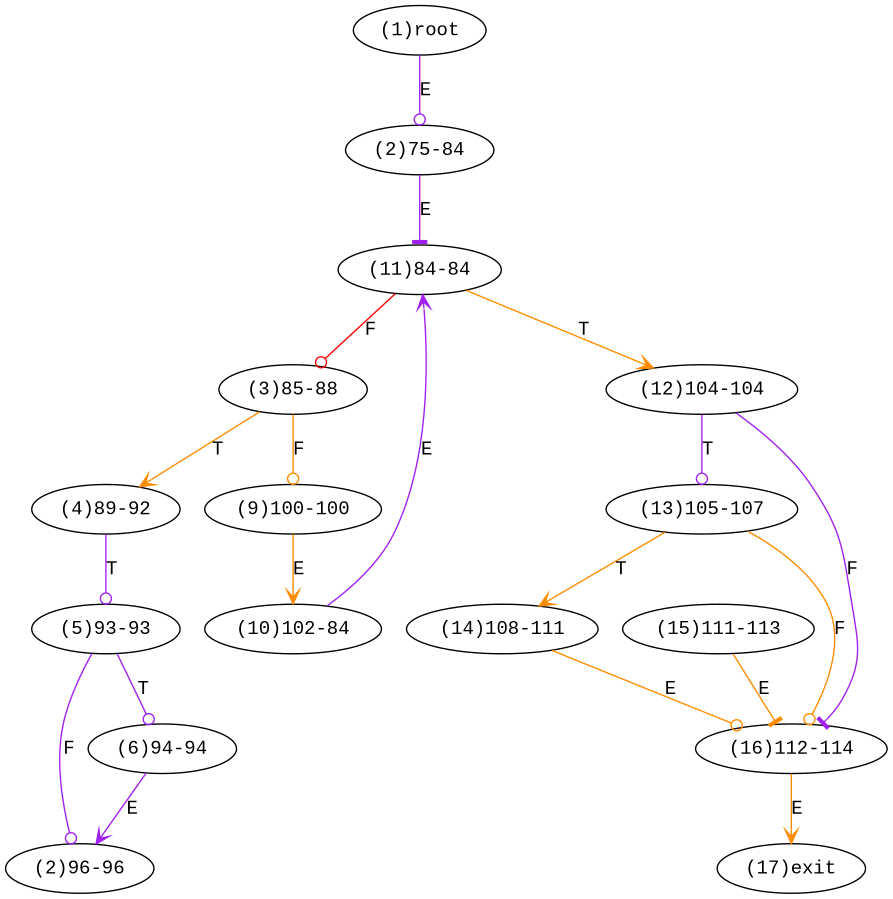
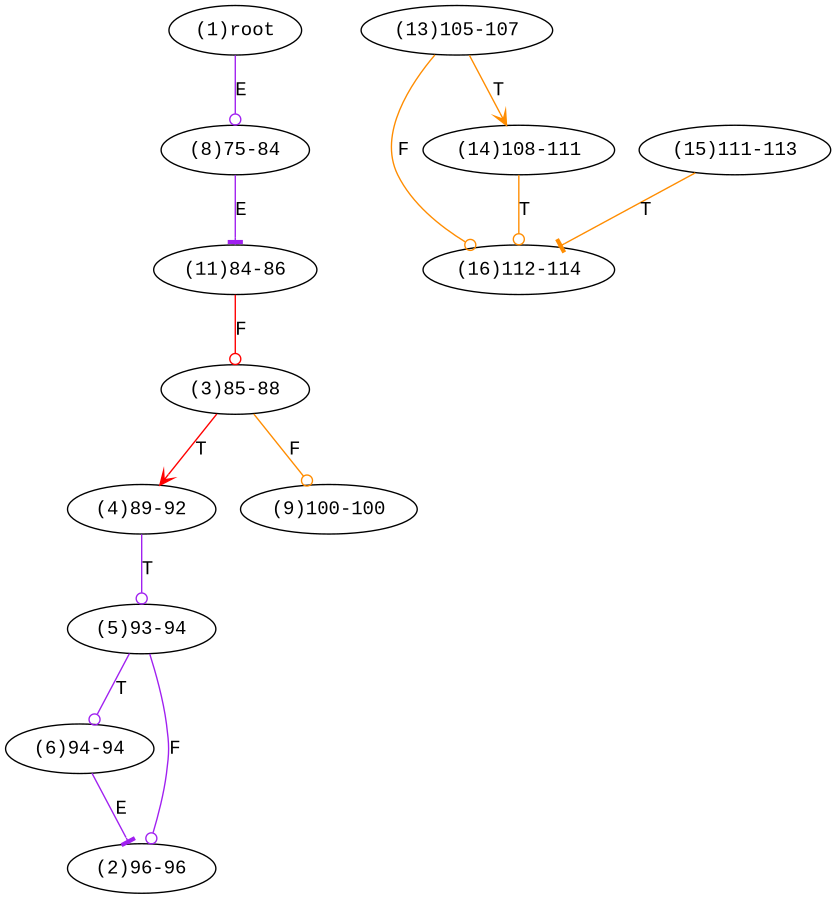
node "(2)75-84": label "(2)75-84" -> "(8)75-84"
node "(11)84-84": label "(11)84-84" -> "(11)84-86"
node "(12)104-104": removed
edge "(3)85-88" -> "(4)89-92": color darkorange -> red
node "(5)93-93": label "(5)93-93" -> "(5)93-94"
node "(10)102-84": removed
edge "(14)108-111" -> "(16)112-114": label "E" -> "T"
edge "(15)111-113" -> "(16)112-114": label "E" -> "T"
edge "(6)94-94" -> "(2)96-96": arrowhead vee -> tee
node "(17)exit": removed
